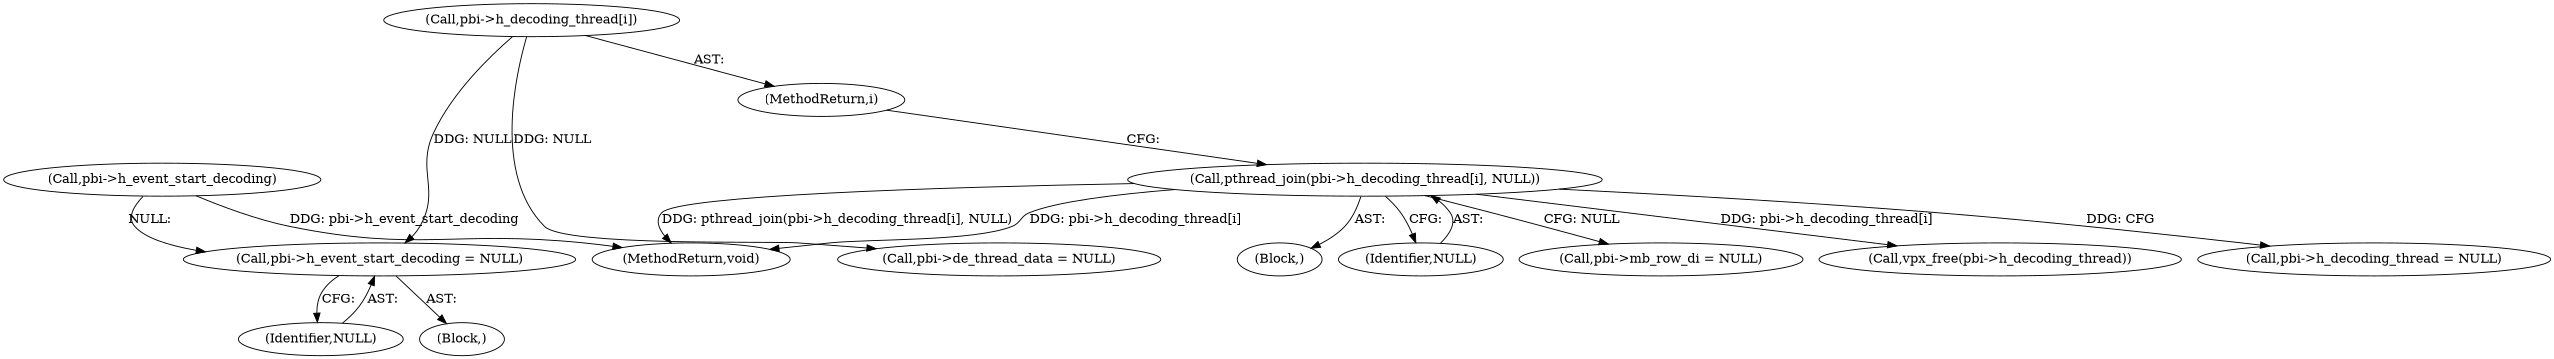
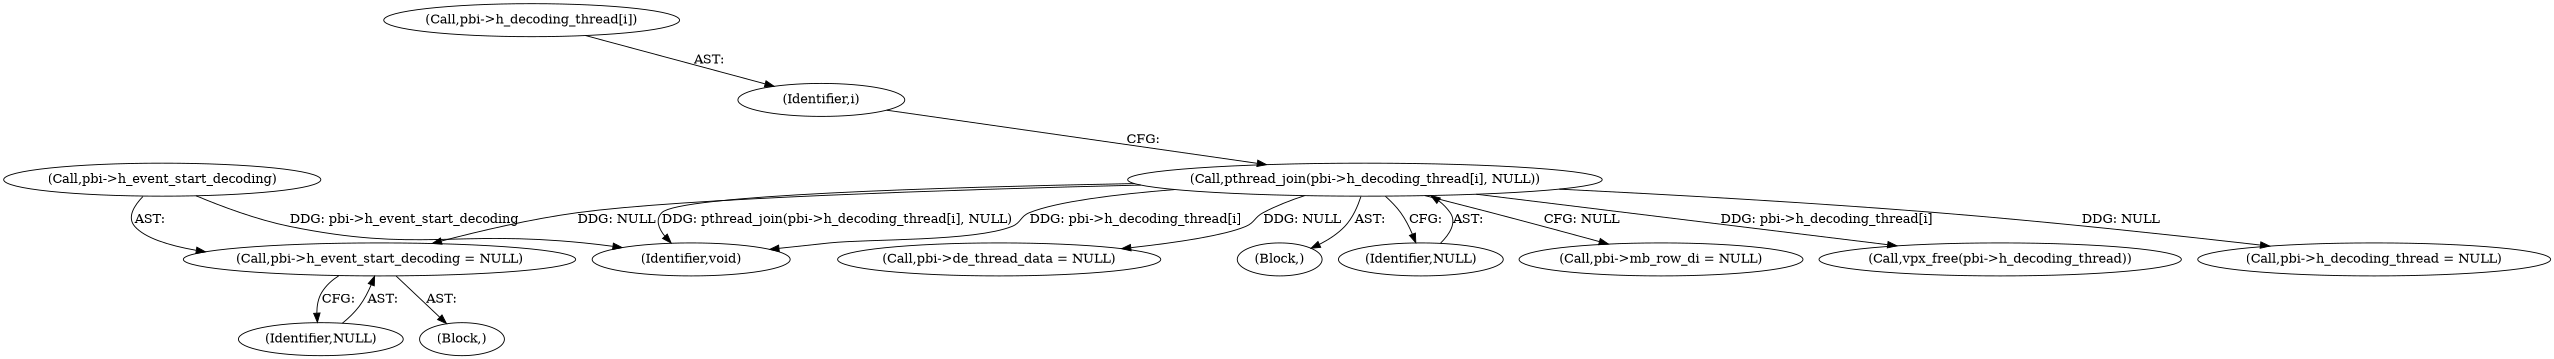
node "(MethodReturn,i)": label "(MethodReturn,i)" -> "(Identifier,i)"
edge "(Call,pbi->h_decoding_thread[i])" -> "(Call,pbi->h_event_start_decoding = NULL)": now "(Call,pthread_join(pbi->h_decoding_thread[i], NULL))" -> "(Call,pbi->h_event_start_decoding = NULL)"
edge "(Call,pbi->h_event_start_decoding)" -> "(Call,pbi->h_event_start_decoding = NULL)": label "NULL: " -> "AST: "
edge "(Call,pthread_join(pbi->h_decoding_thread[i], NULL))" -> "(Call,pbi->h_decoding_thread = NULL)": label "DDG: CFG" -> "DDG: NULL"
edge "(Call,pbi->h_decoding_thread[i])" -> "(Call,pbi->de_thread_data = NULL)": now "(Call,pthread_join(pbi->h_decoding_thread[i], NULL))" -> "(Call,pbi->de_thread_data = NULL)"
node "(MethodReturn,void)": label "(MethodReturn,void)" -> "(Identifier,void)"
